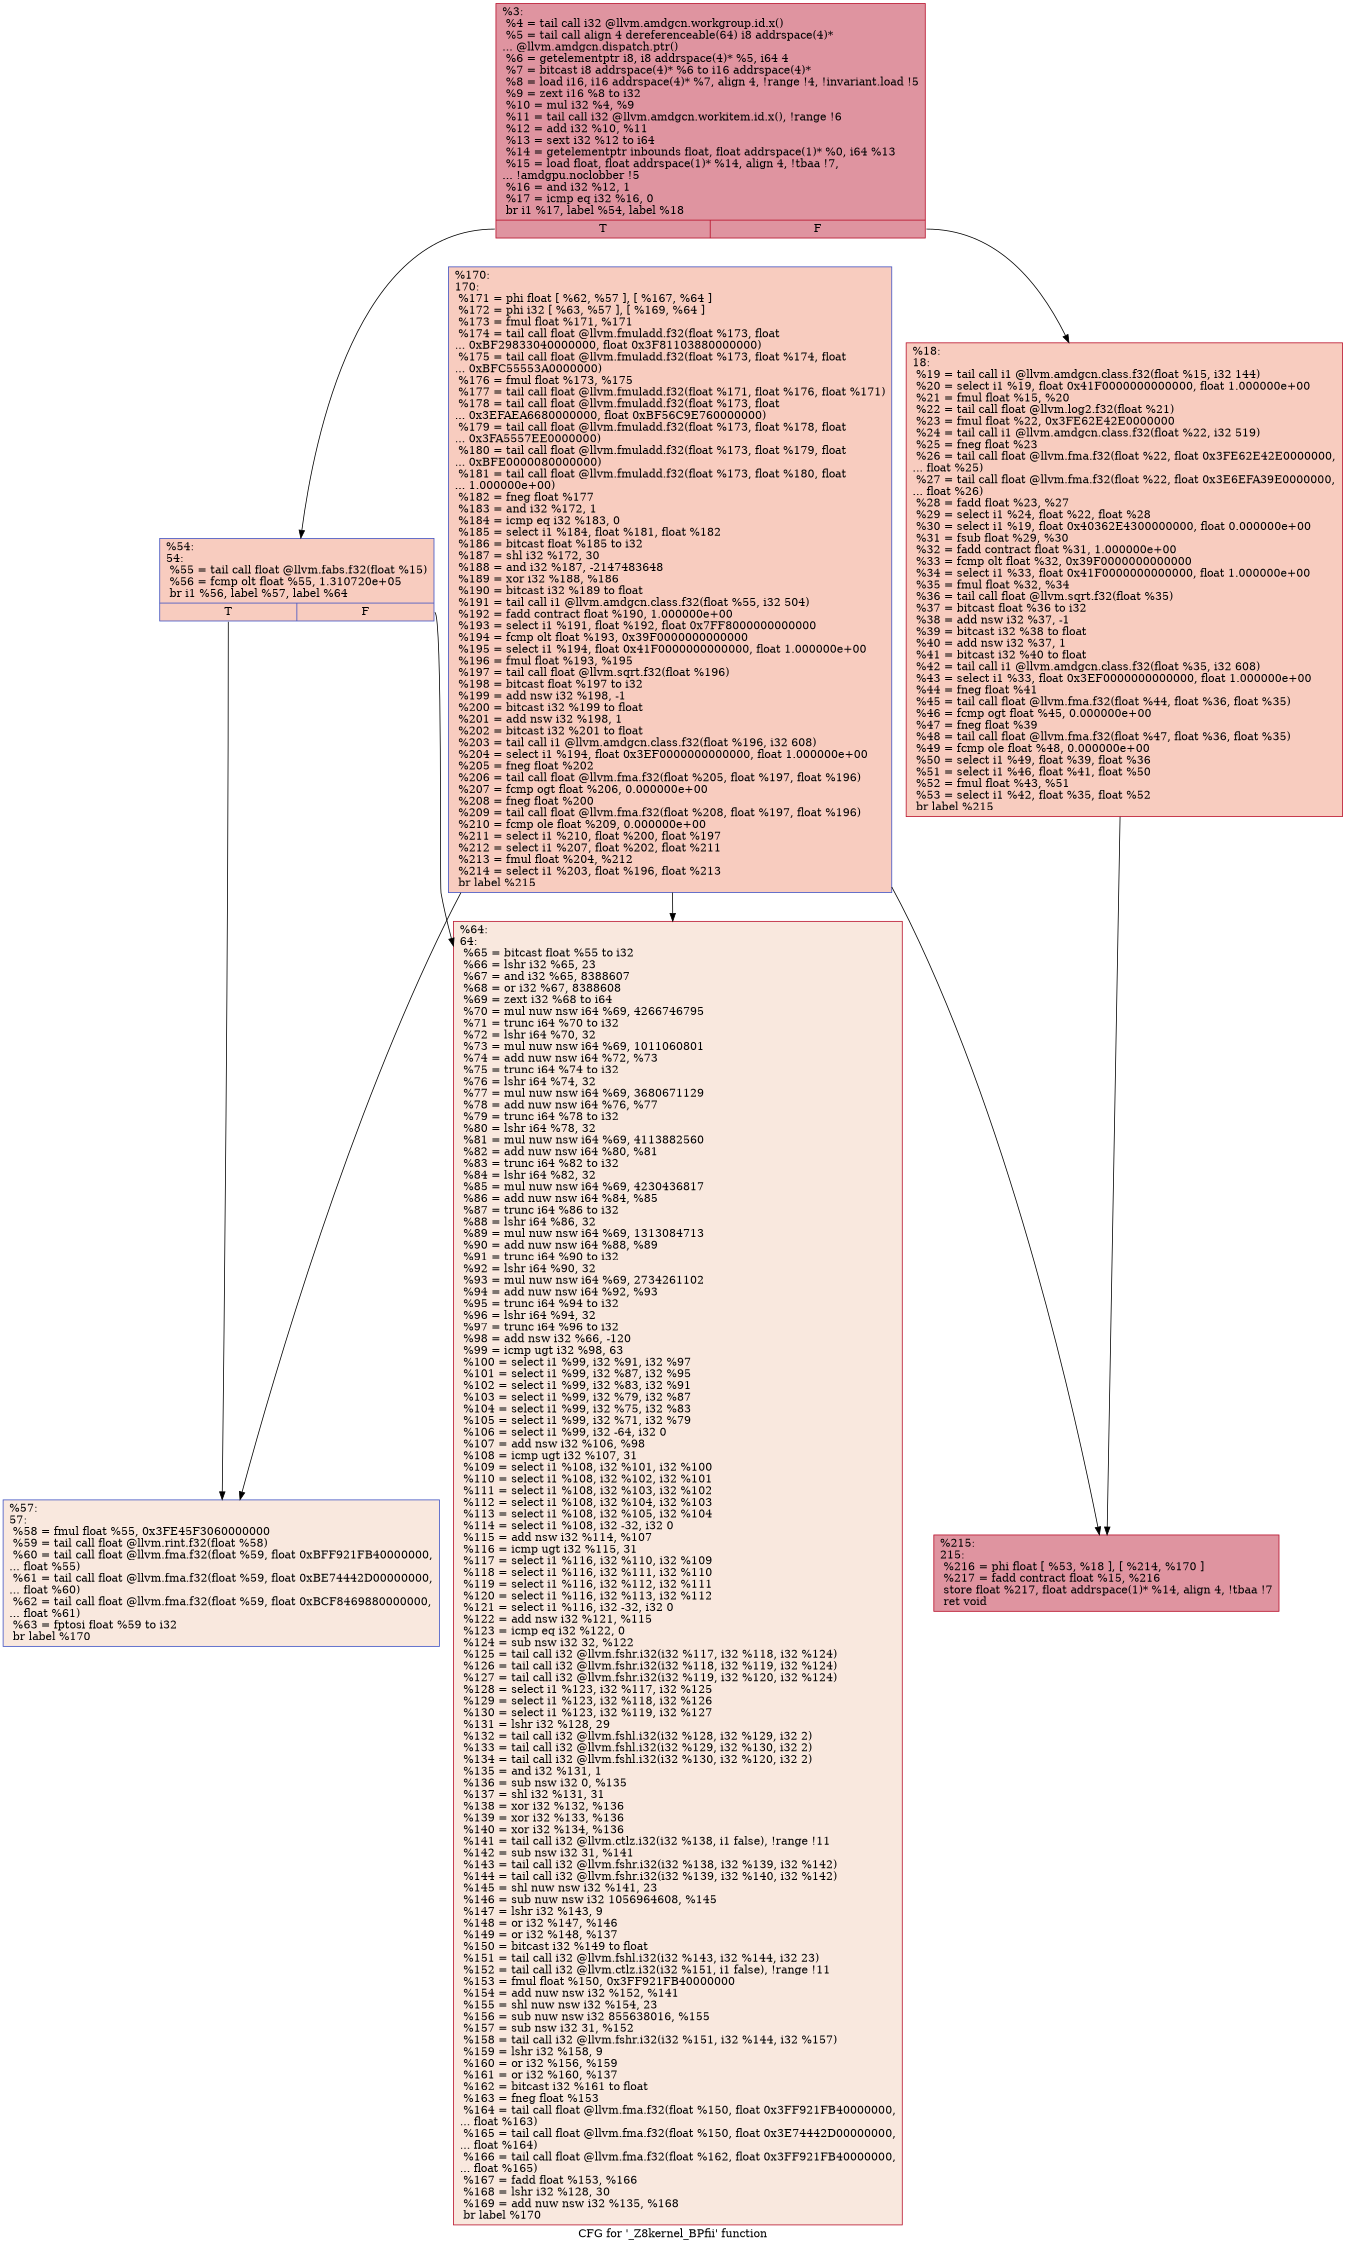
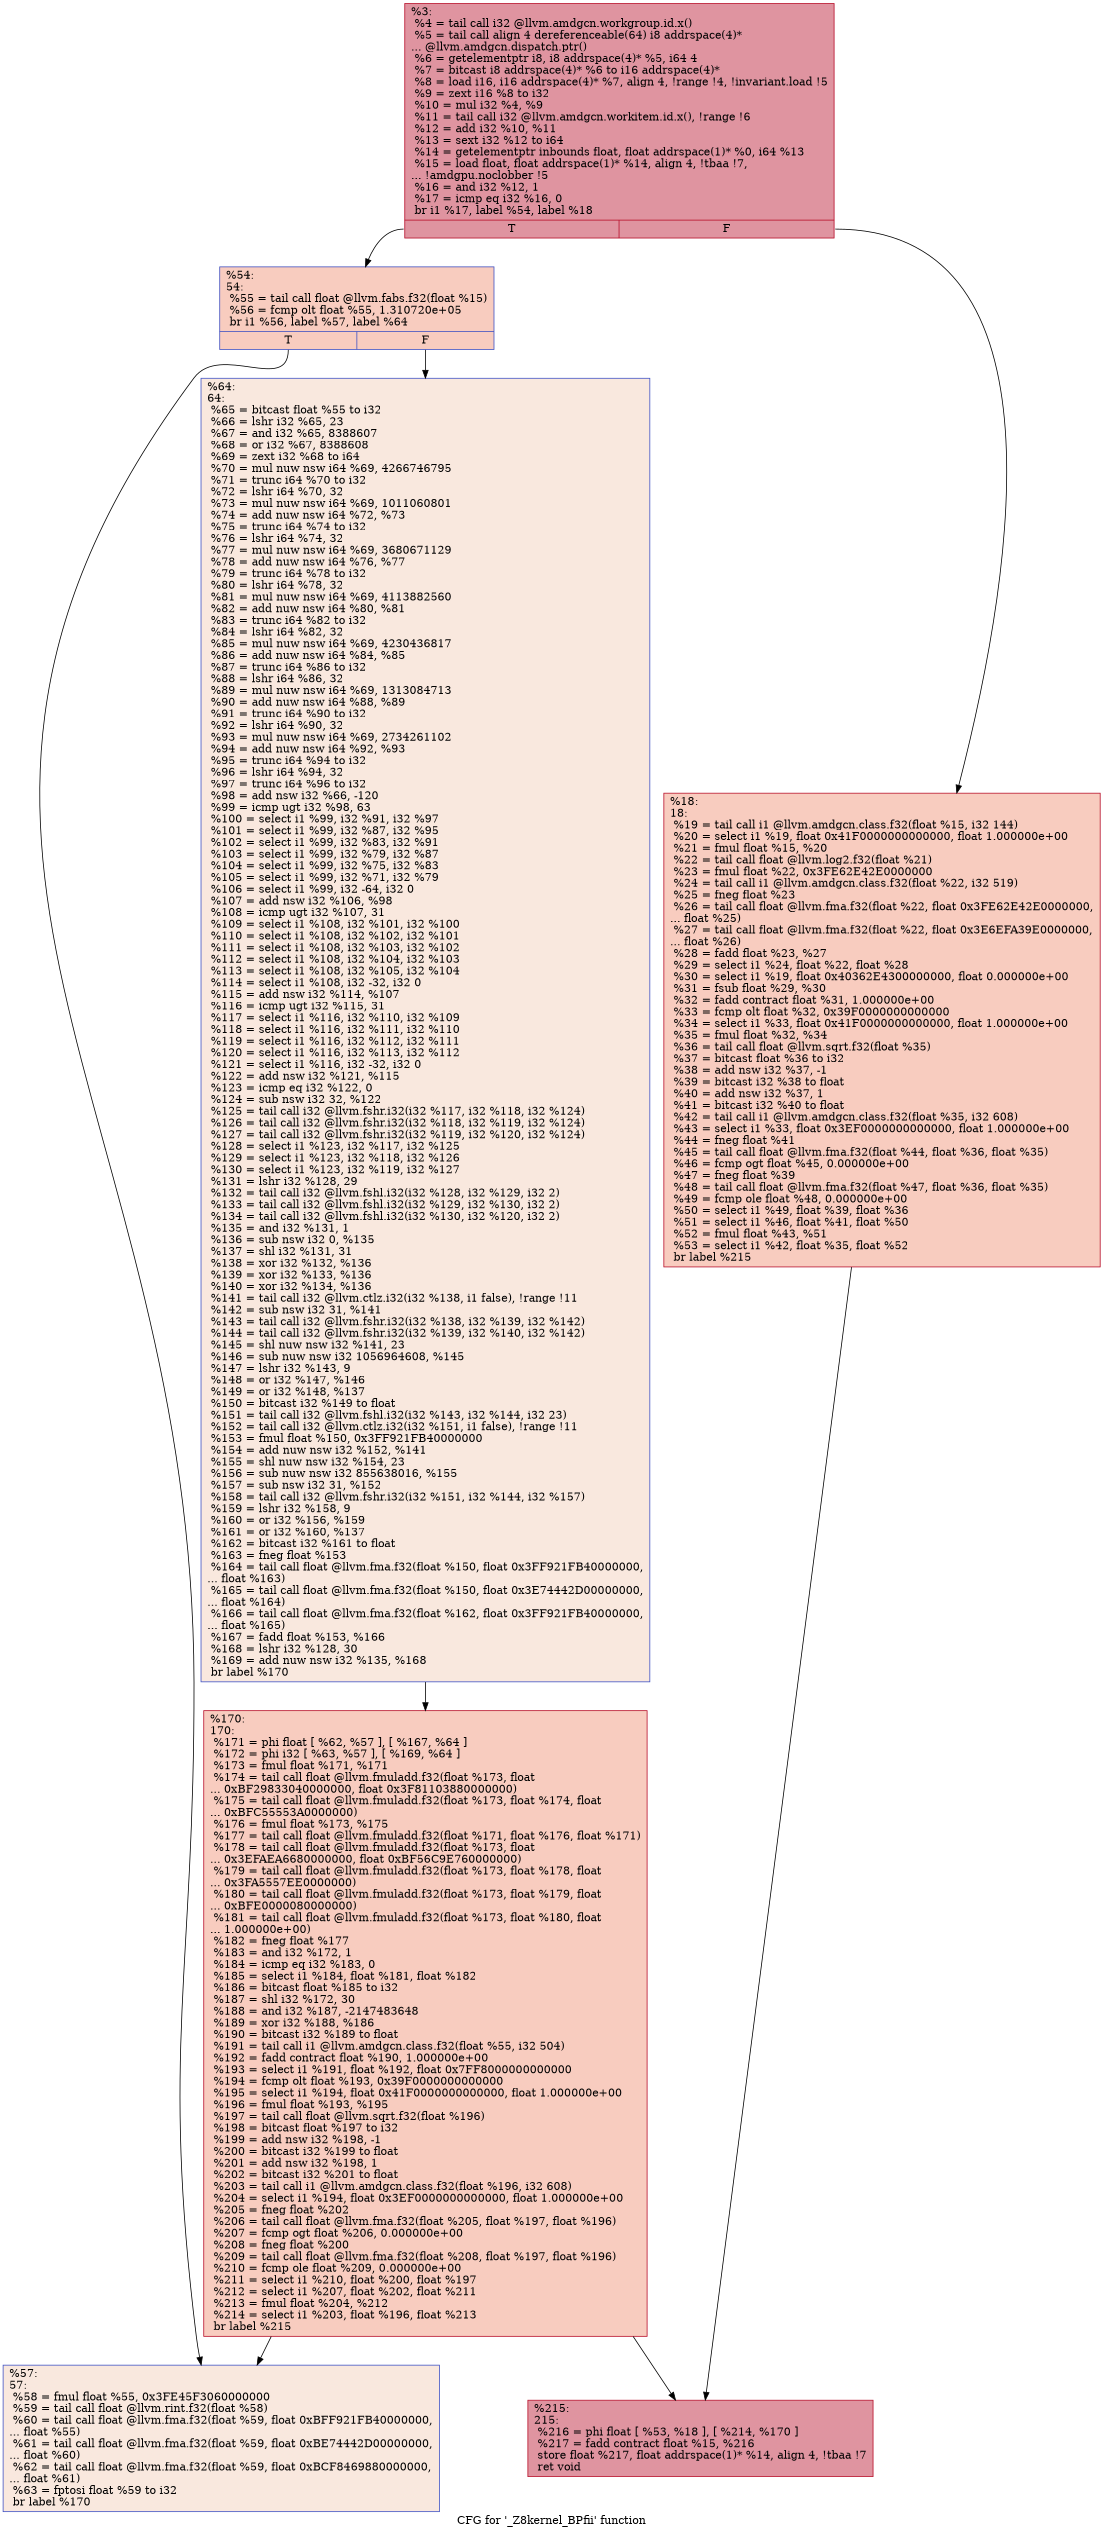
node "%170:": color #3d50c3ff -> #b70d28ff
edge "%170:" -> "%64:": reversed
node "%64:": color #b70d28ff -> #3d50c3ff
